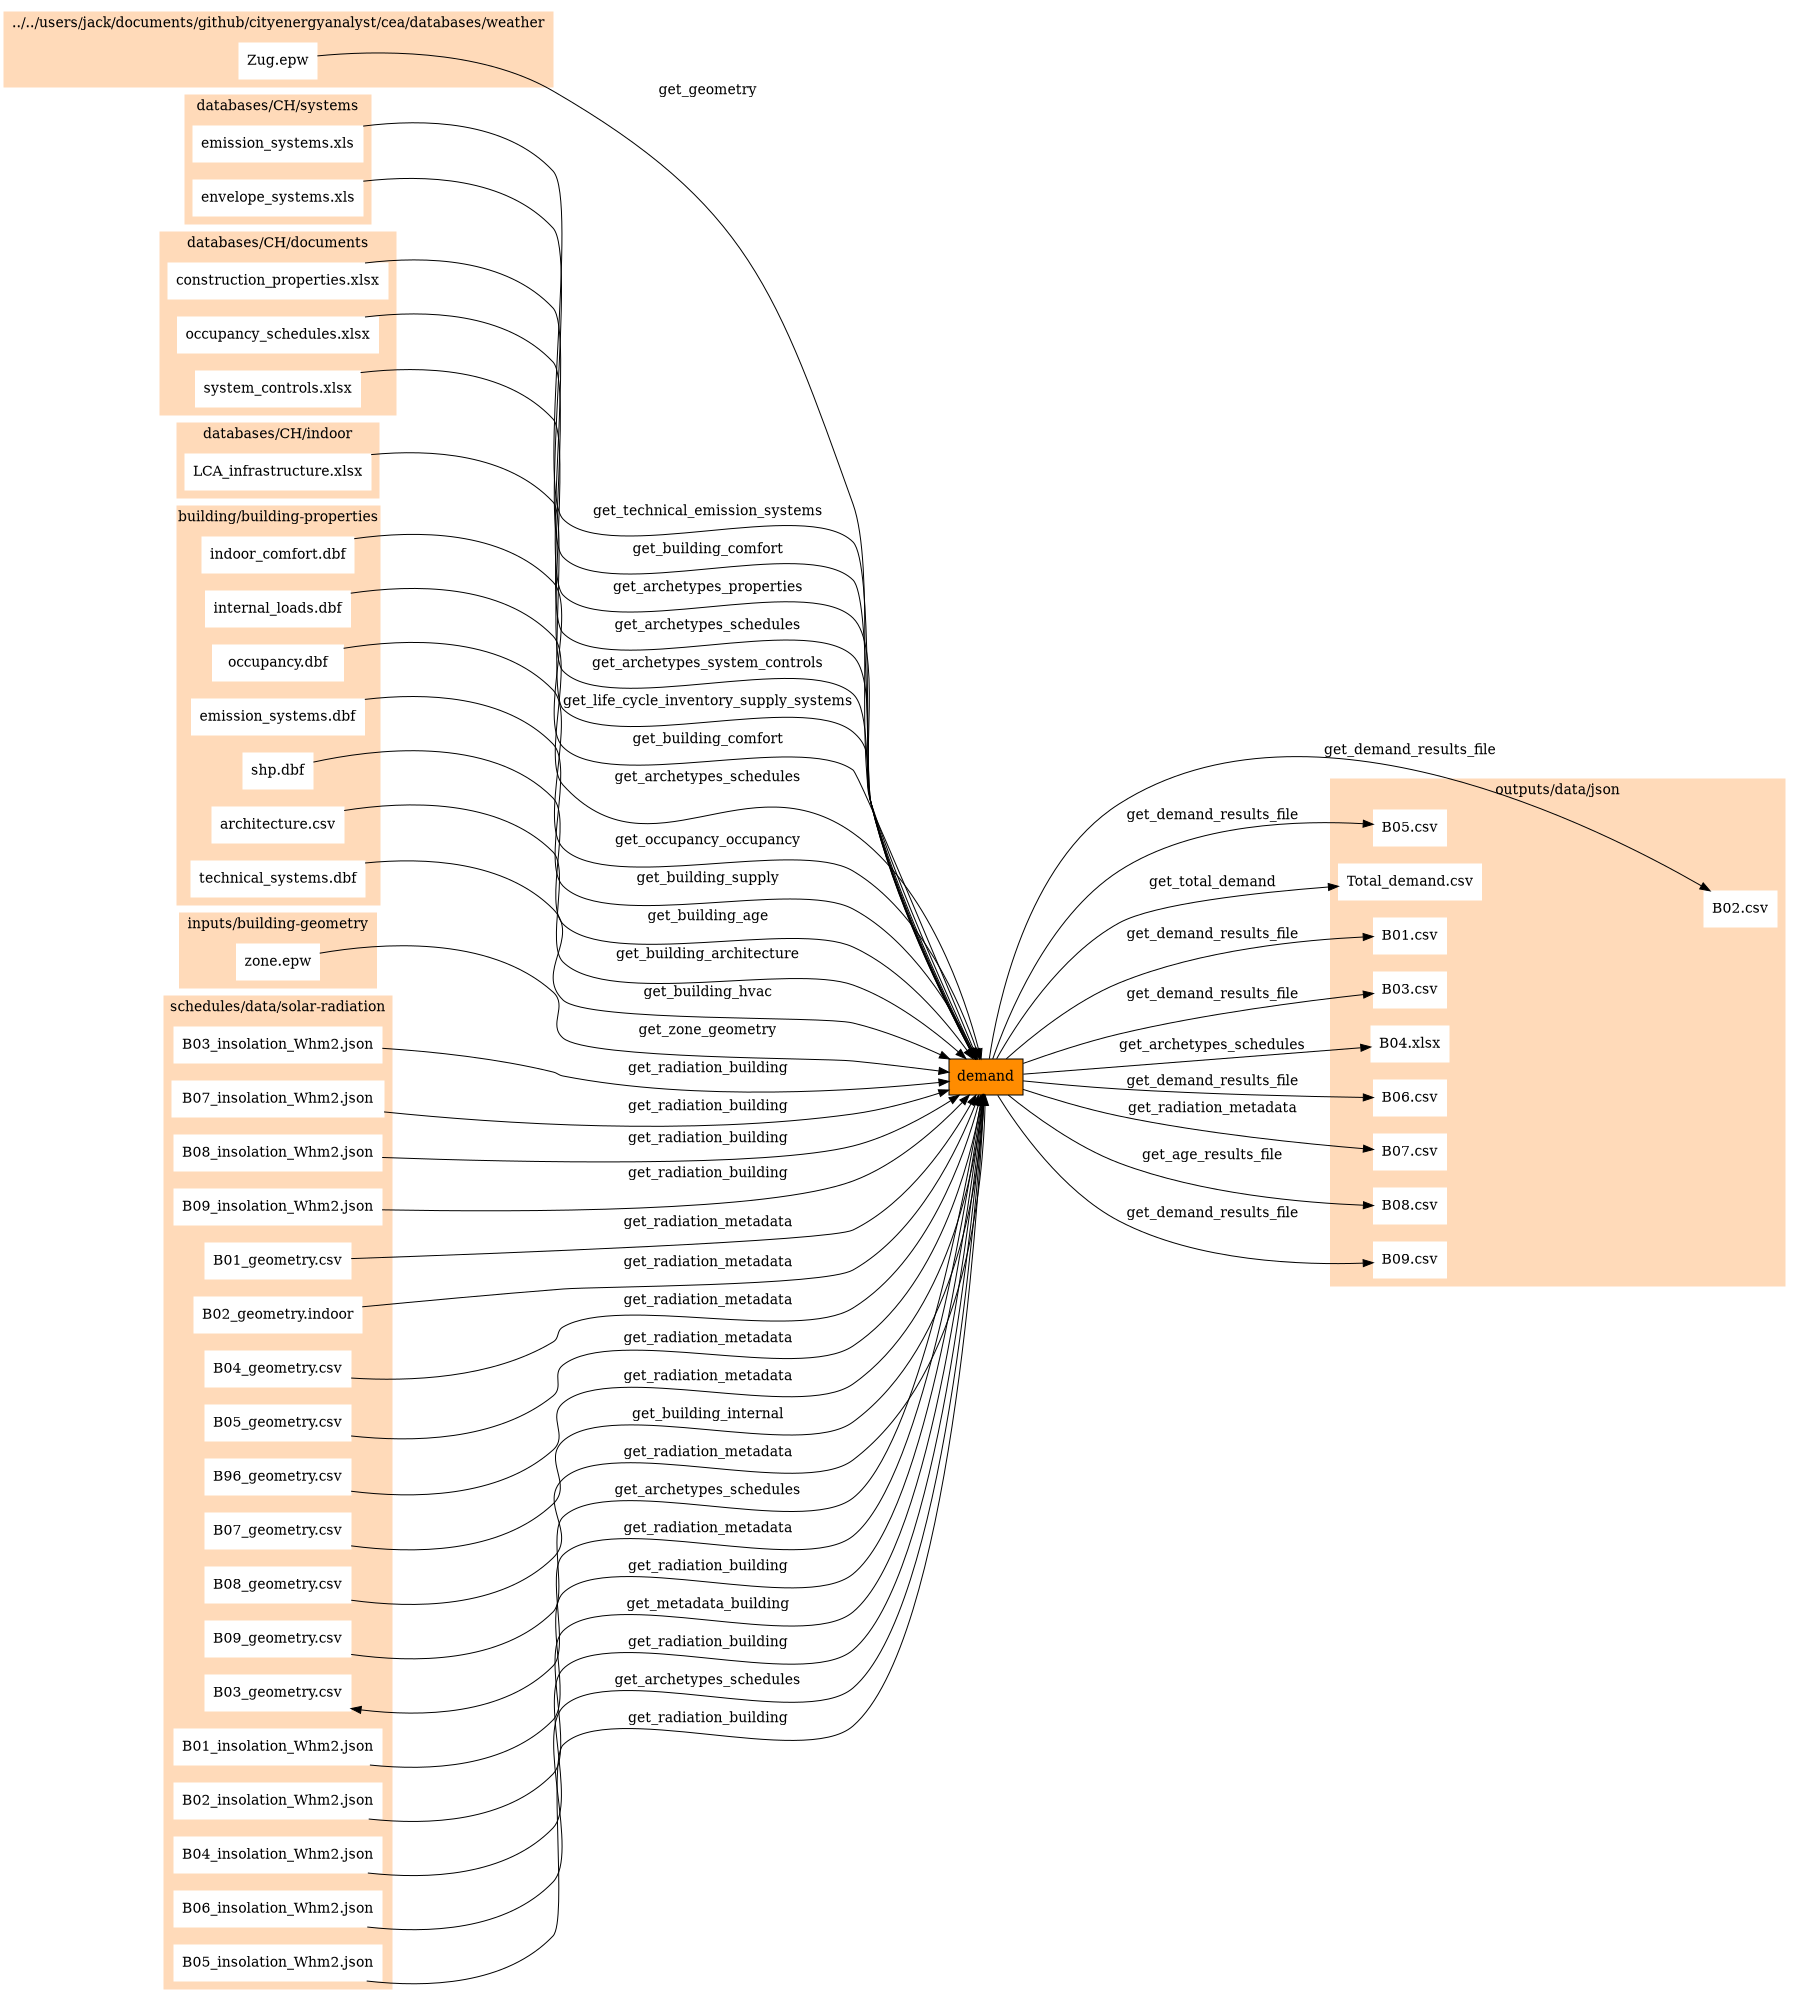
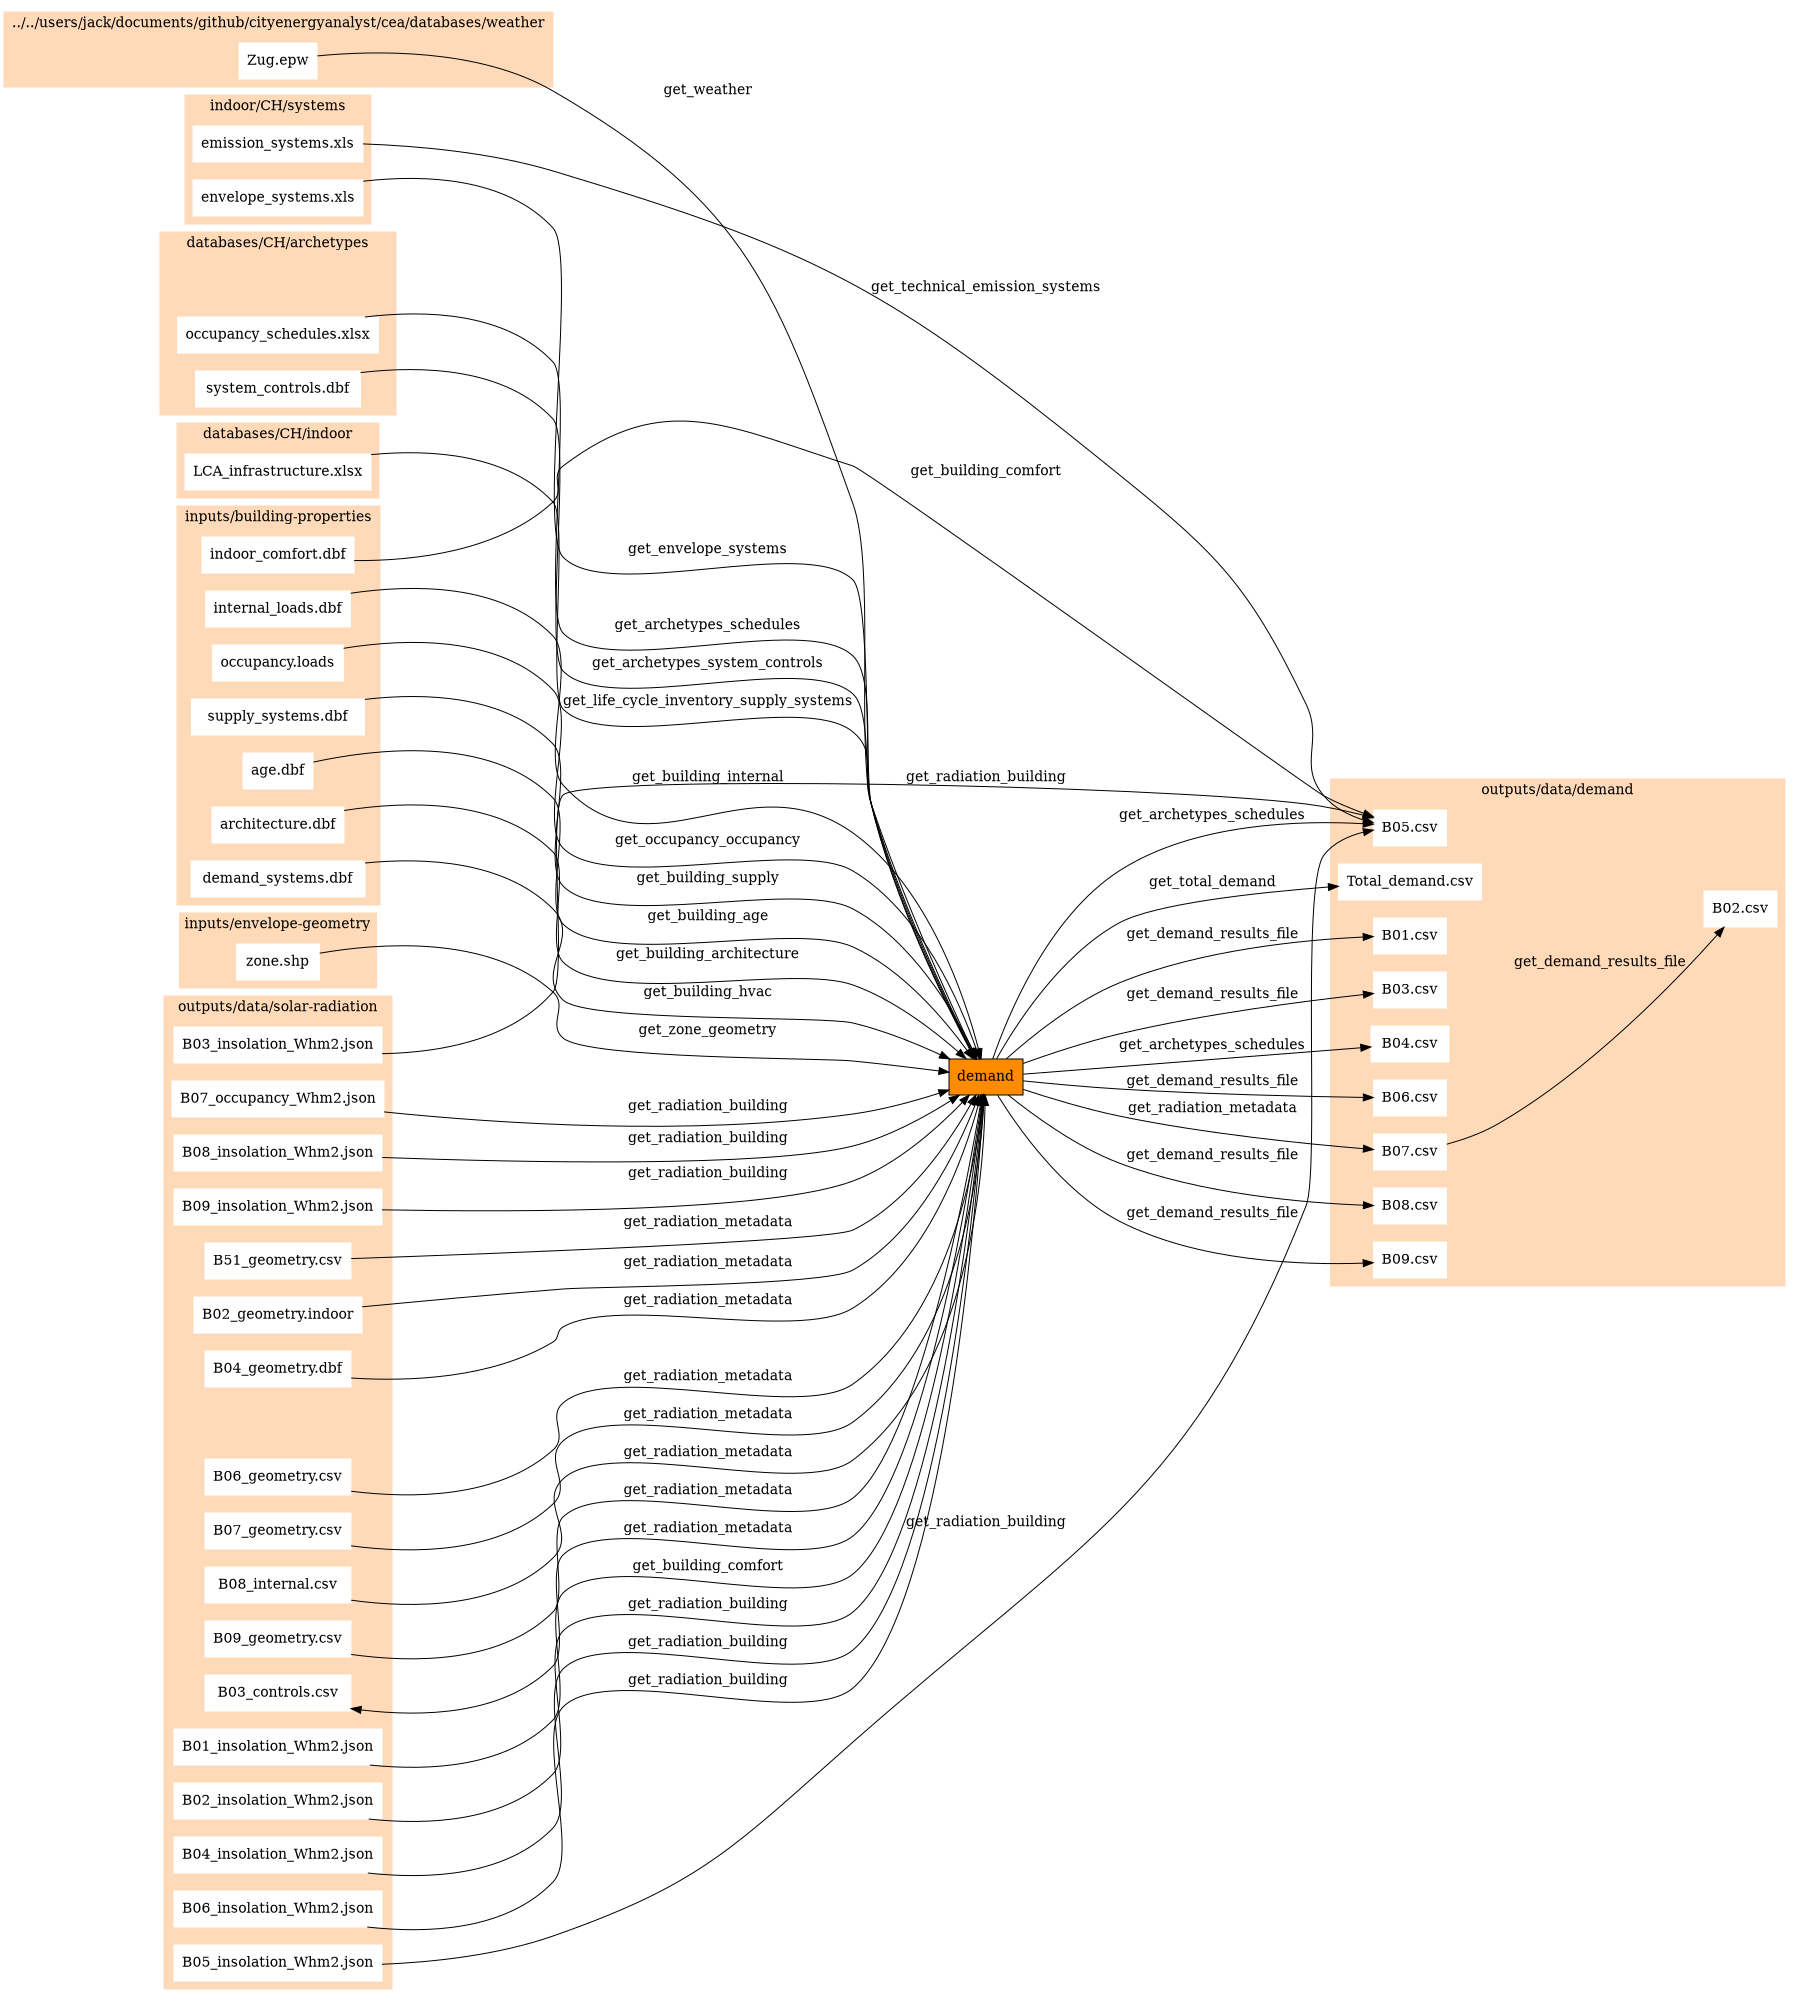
edge "Zug.epw" -> "demand": label "get_geometry" -> "get_weather"
cluster "databases/CH/systems": label "databases/CH/systems" -> "indoor/CH/systems"
cluster "databases/CH/documents": label "databases/CH/documents" -> "databases/CH/archetypes"
node "construction_properties.xlsx": removed
node "system_controls.xlsx": label "system_controls.xlsx" -> "system_controls.dbf"
cluster "building/building-properties": label "building/building-properties" -> "inputs/building-properties"
edge "emission_systems.xls" -> "demand": now "emission_systems.xls" -> "B05.csv"
edge "envelope_systems.xls" -> "demand": label "get_building_comfort" -> "get_envelope_systems"
node "occupancy.dbf": label "occupancy.dbf" -> "occupancy.loads"
node "emission_systems.dbf": label "emission_systems.dbf" -> "supply_systems.dbf"
edge "demand" -> "B02.csv": now "B07.csv" -> "B02.csv"
edge "indoor_comfort.dbf" -> "demand": now "indoor_comfort.dbf" -> "B05.csv"
node "shp.dbf": label "shp.dbf" -> "age.dbf"
edge "internal_loads.dbf" -> "demand": label "get_archetypes_schedules" -> "get_building_internal"
cluster "outputs/data/json": label "outputs/data/json" -> "outputs/data/demand"
edge "demand" -> "B05.csv": label "get_demand_results_file" -> "get_archetypes_schedules"
node "architecture.csv": label "architecture.csv" -> "architecture.dbf"
node "technical_systems.dbf": label "technical_systems.dbf" -> "demand_systems.dbf"
cluster "inputs/building-geometry": label "inputs/building-geometry" -> "inputs/envelope-geometry"
node "zone.epw": label "zone.epw" -> "zone.shp"
cluster "schedules/data/solar-radiation": label "schedules/data/solar-radiation" -> "outputs/data/solar-radiation"
node "B04.xlsx": label "B04.xlsx" -> "B04.csv"
edge "B03_insolation_Whm2.json" -> "demand": now "B03_insolation_Whm2.json" -> "B05.csv"
node "B07_insolation_Whm2.json": label "B07_insolation_Whm2.json" -> "B07_occupancy_Whm2.json"
edge "demand" -> "B08.csv": label "get_age_results_file" -> "get_demand_results_file"
node "B01_geometry.csv": label "B01_geometry.csv" -> "B51_geometry.csv"
node "B04_geometry.csv": label "B04_geometry.csv" -> "B04_geometry.dbf"
edge "B07_geometry.csv" -> "demand": label "get_building_internal" -> "get_radiation_metadata"
node "B05_geometry.csv": removed
node "B96_geometry.csv": label "B96_geometry.csv" -> "B06_geometry.csv"
edge "B09_geometry.csv" -> "demand": label "get_archetypes_schedules" -> "get_radiation_metadata"
edge "B01_insolation_Whm2.json" -> "demand": label "get_radiation_building" -> "get_building_comfort"
node "B08_geometry.csv": label "B08_geometry.csv" -> "B08_internal.csv"
edge "B02_insolation_Whm2.json" -> "demand": label "get_metadata_building" -> "get_radiation_building"
edge "B06_insolation_Whm2.json" -> "demand": label "get_archetypes_schedules" -> "get_radiation_building"
node "B03_geometry.csv": label "B03_geometry.csv" -> "B03_controls.csv"
edge "B05_insolation_Whm2.json" -> "demand": now "B05_insolation_Whm2.json" -> "B05.csv"
